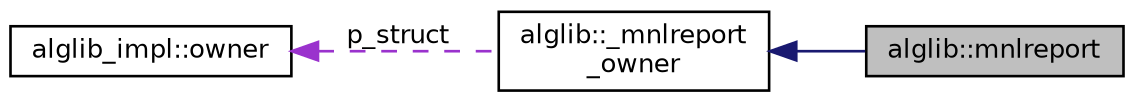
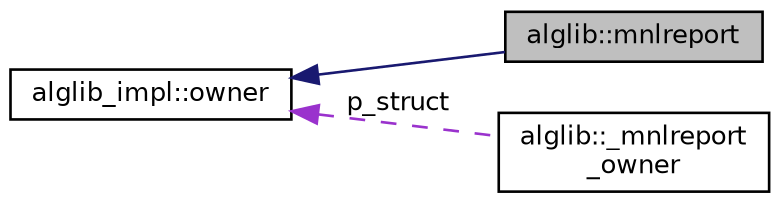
edge "alglib::mnlreport" -> "alglib::_mnlreport _owner": now "alglib::mnlreport" -> "alglib_impl::owner"
